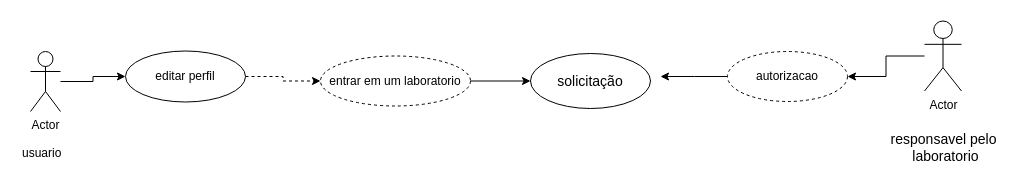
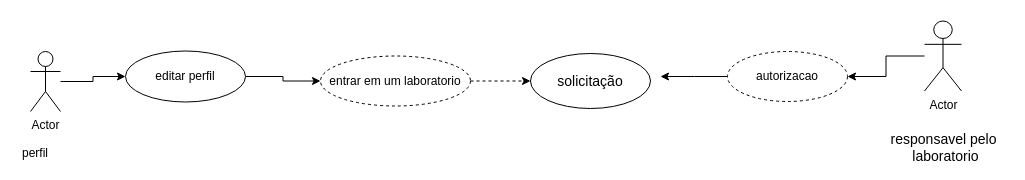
edge "editar perfil" -> "entrar em um laboratorio": style dashed -> solid
edge "entrar em um laboratorio" -> "solicitação": style solid -> dashed
node "usuario": label "usuario" -> "perfil"
